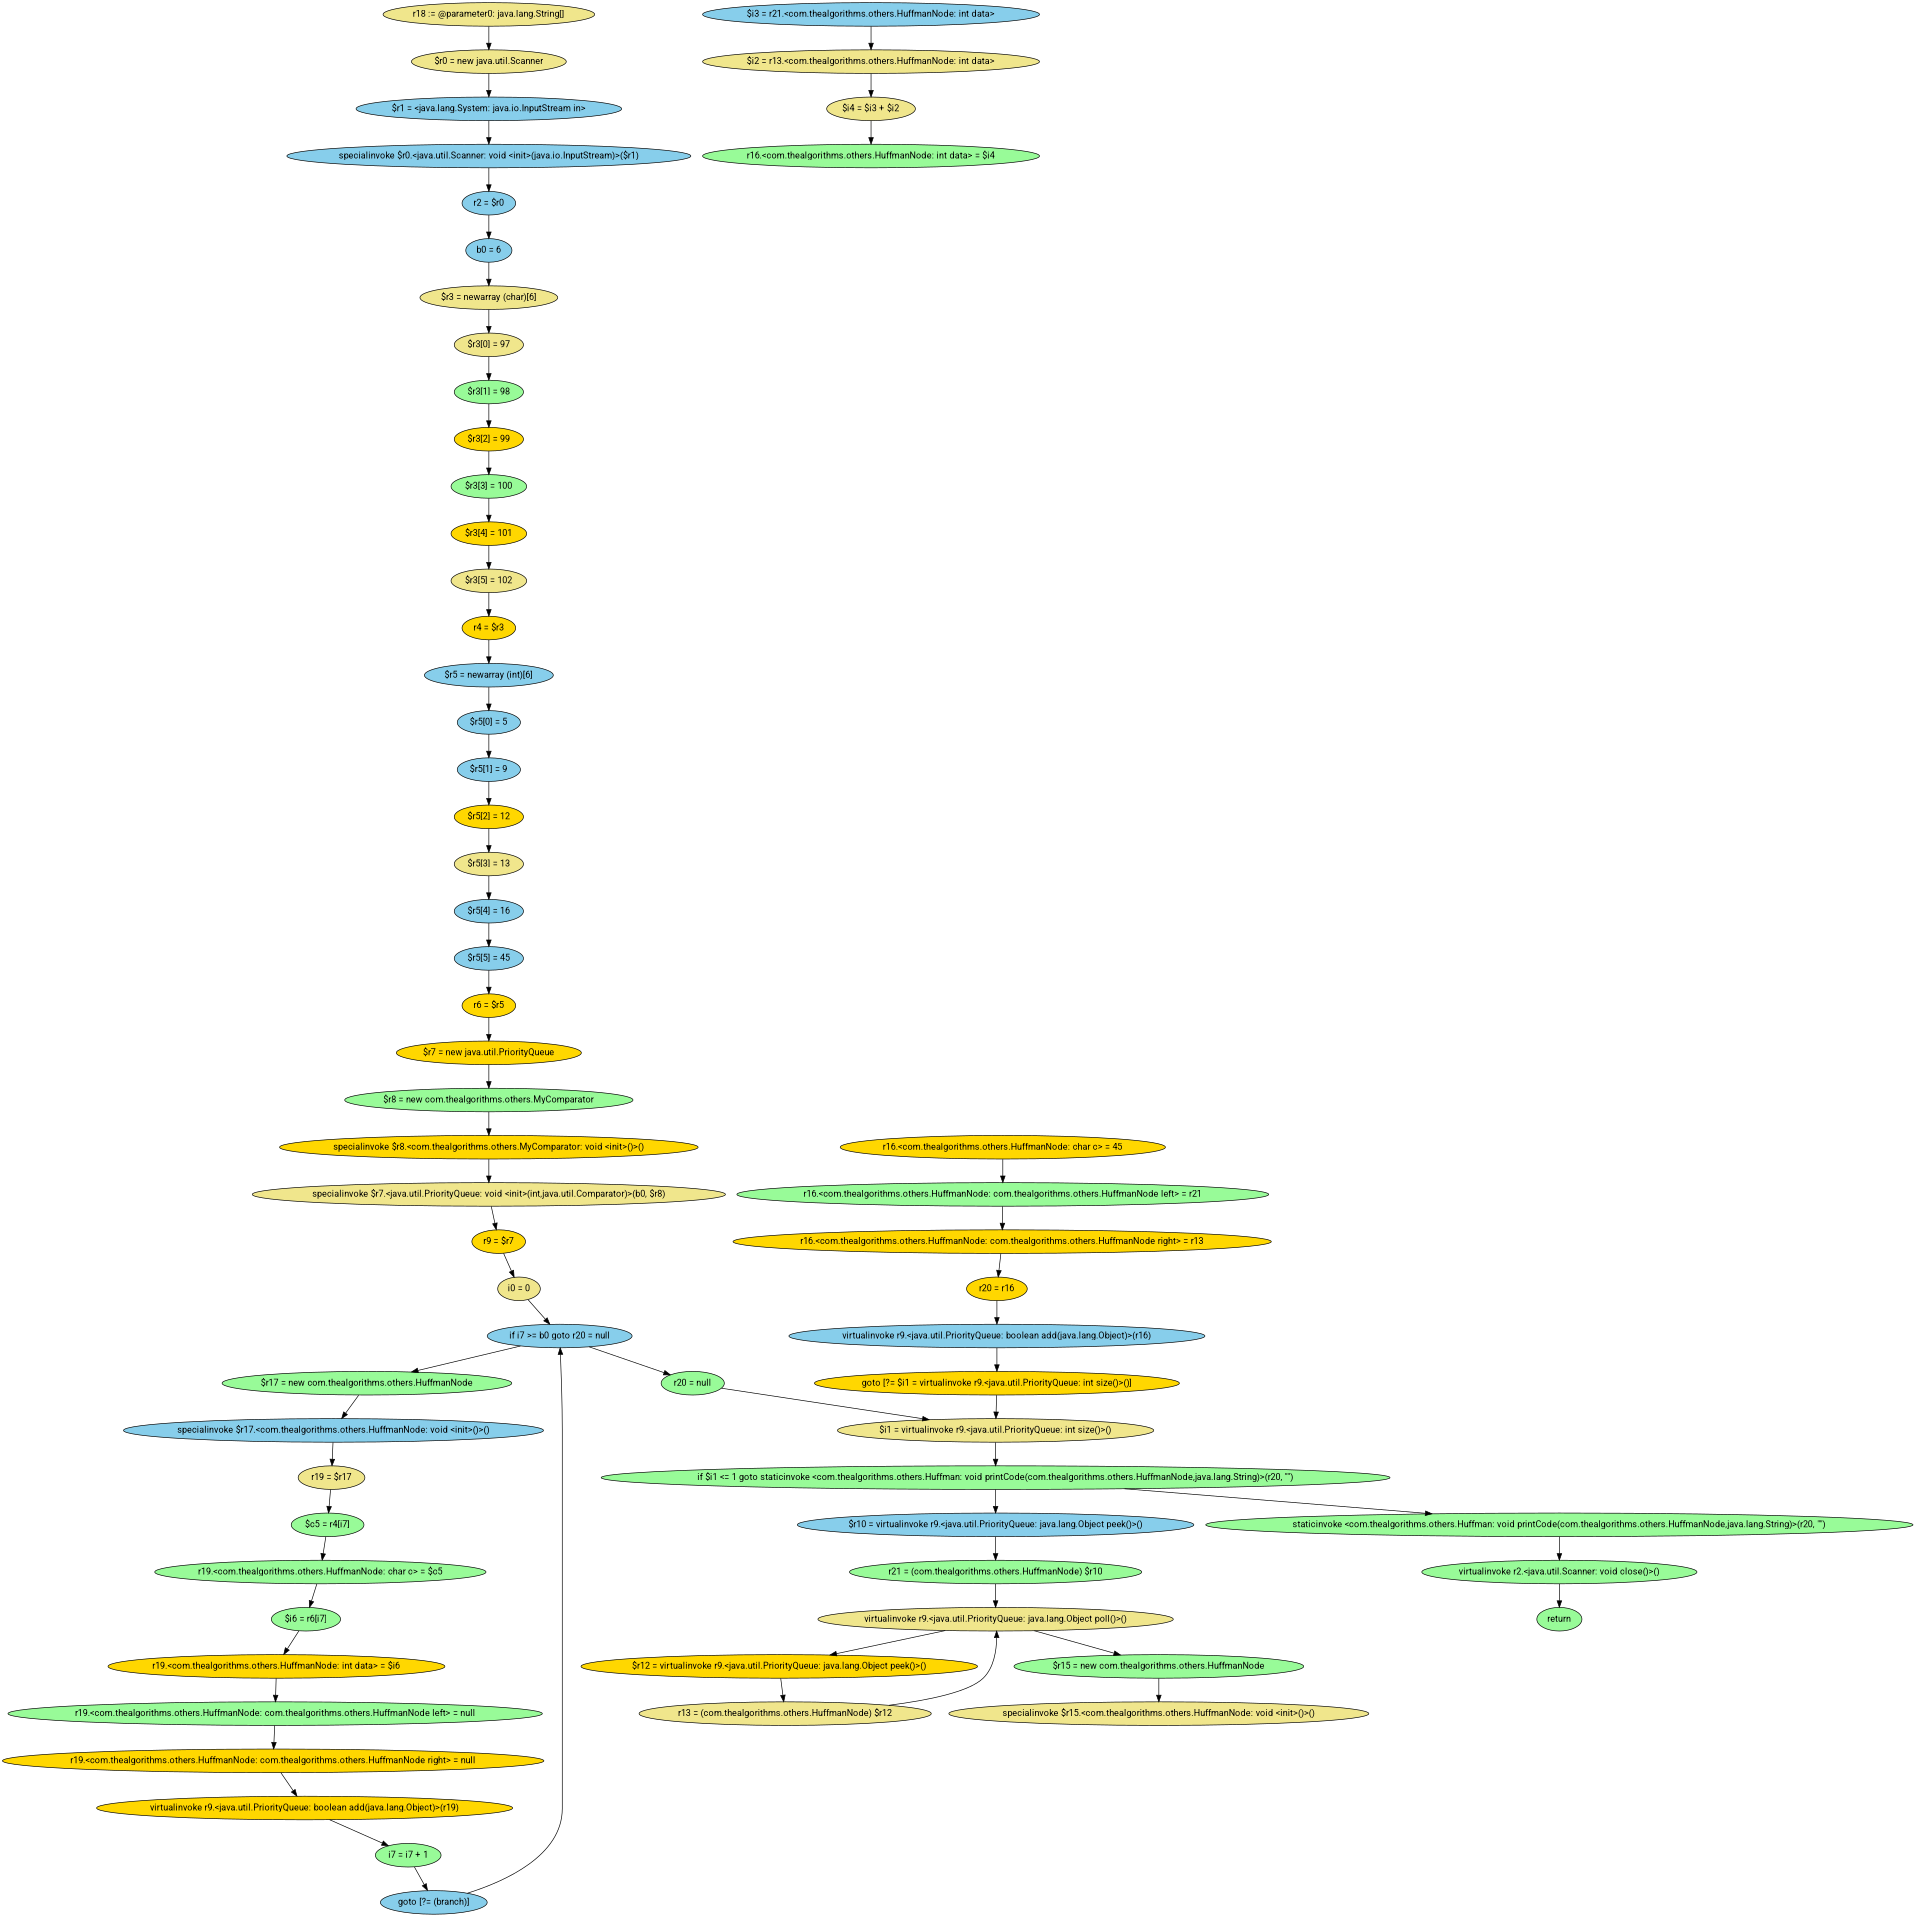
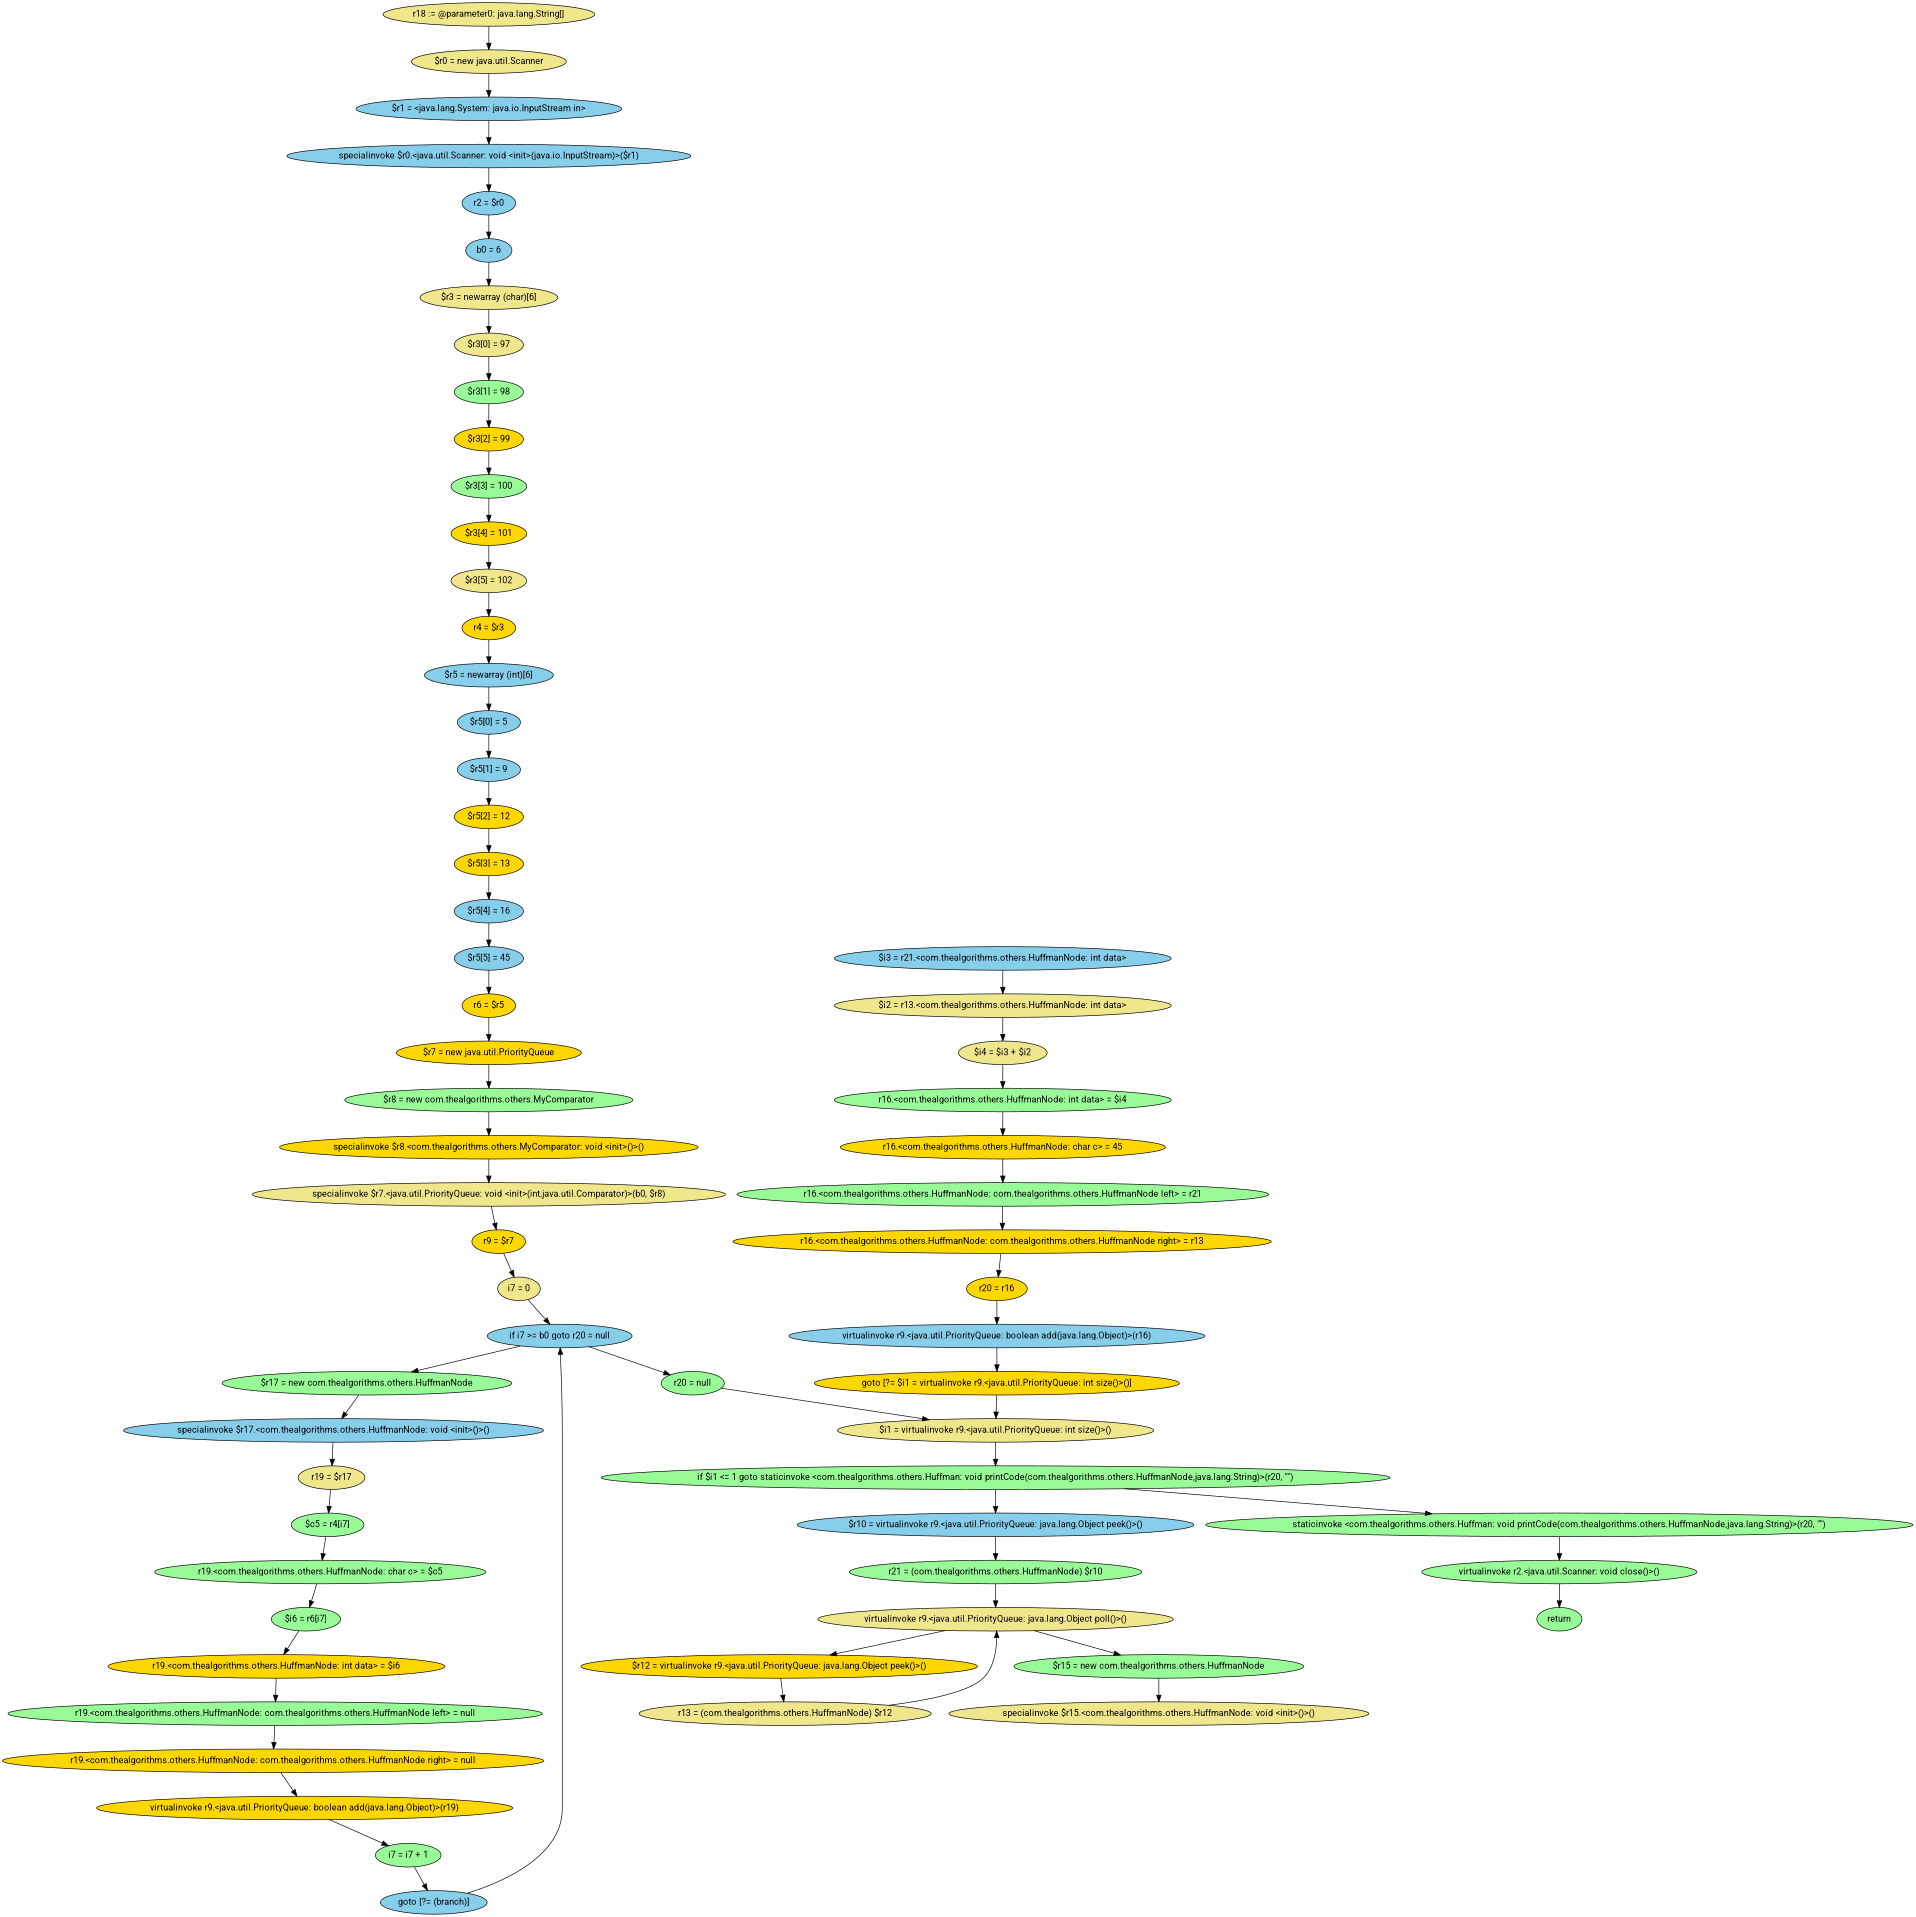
node "$r5[3] = 13": fillcolor khaki -> gold
edge "r16.<com.thealgorithms.others.HuffmanNode: int data> = $i4" -> "r16.<com.thealgorithms.others.HuffmanNode: char c> = 45": added
node "i0 = 0": label "i0 = 0" -> "i7 = 0"
